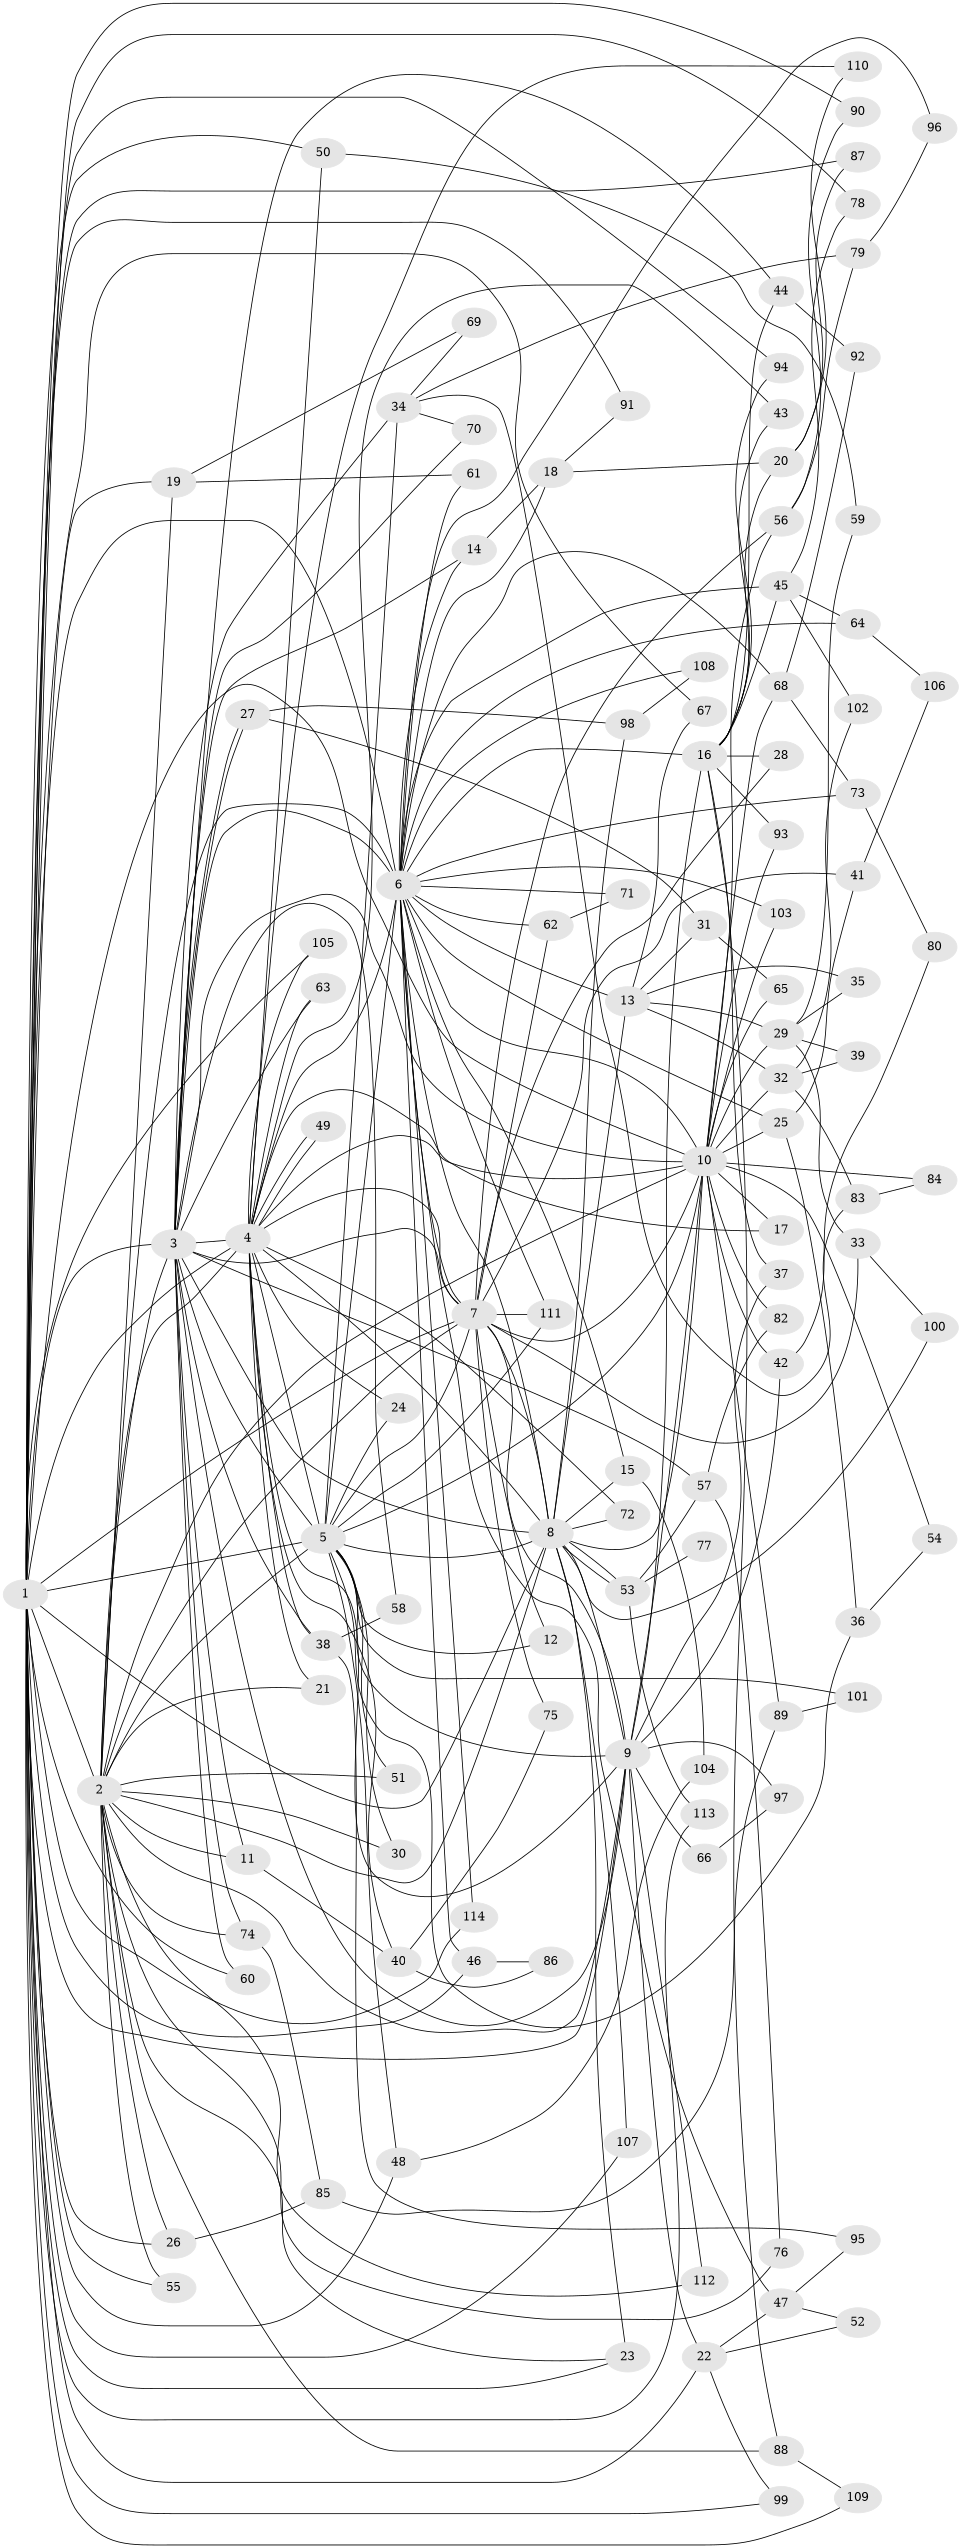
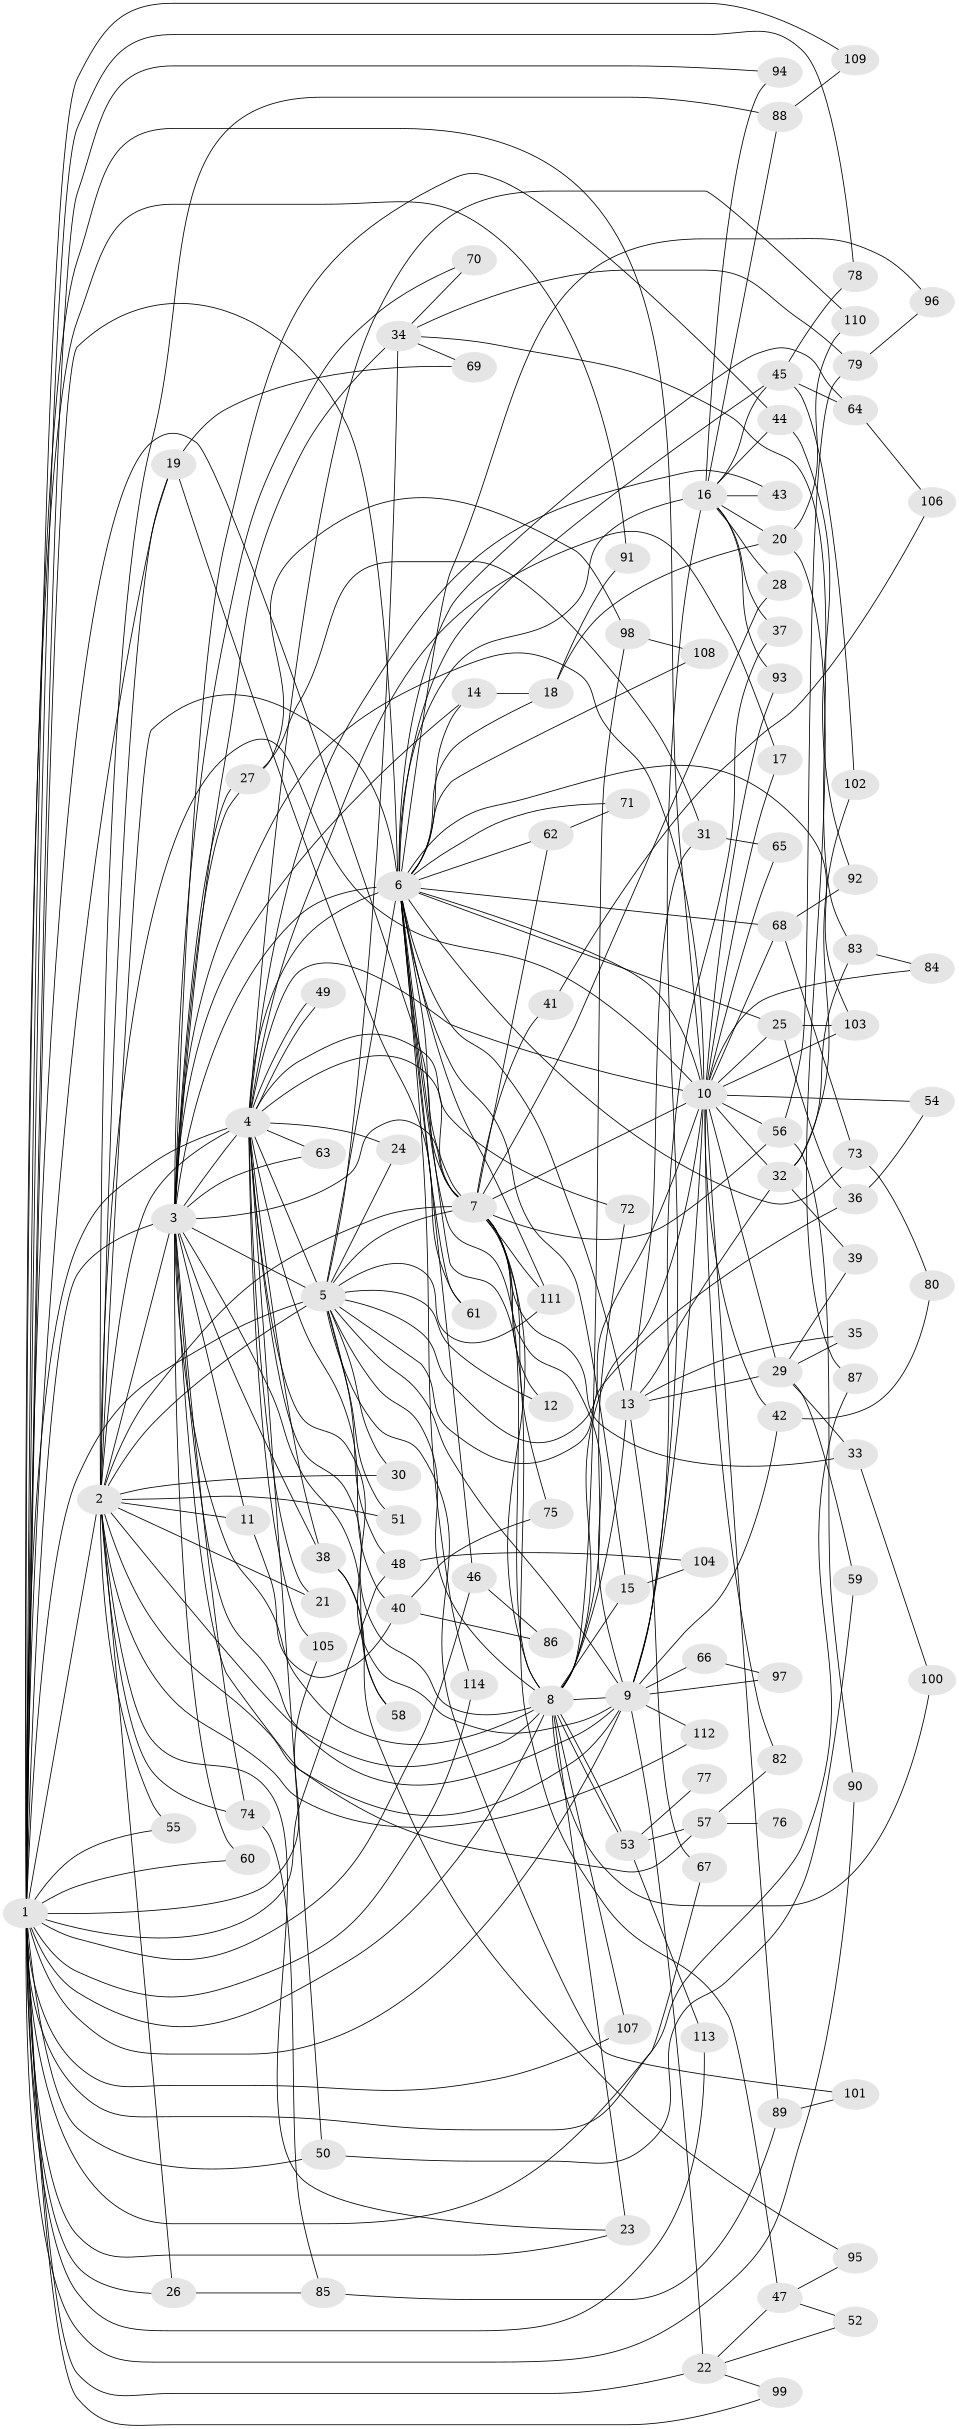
edge "41" -- "25": now "103" -- "25"
edge "2" -- "76": removed
